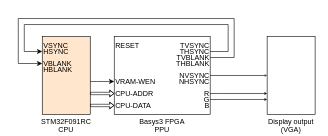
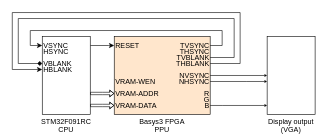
edge "THBLANK" -> "HBLANK": added
edge "THSYNC" -> "HSYNC": removed
edge "TVSYNC" -> "VSYNC": added
edge "STM32F091RC CPU" -> "RESET": added
edge "TVBLANK" -> "VBLANK": arrowhead classic -> diamond
node "STM32F091RC CPU": fillcolor #ffe6cc -> #ffffff
node "Basys3 FPGA PPU": fillcolor #ffffff -> #ffe6cc
edge "NVSYNC" -> "Display output (VGA)": arrowhead open -> classic
edge "STM32F091RC CPU" -> "VRAM-WEN": removed
edge "NHSYNC" -> "Display output (VGA)": added
node "CPU-ADDR": label "CPU-ADDR" -> "VRAM-ADDR"
edge "R" -> "Display output (VGA)": removed
edge "G" -> "Display output (VGA)": removed
node "CPU-DATA": label "CPU-DATA" -> "VRAM-DATA"
edge "B" -> "Display output (VGA)": added
